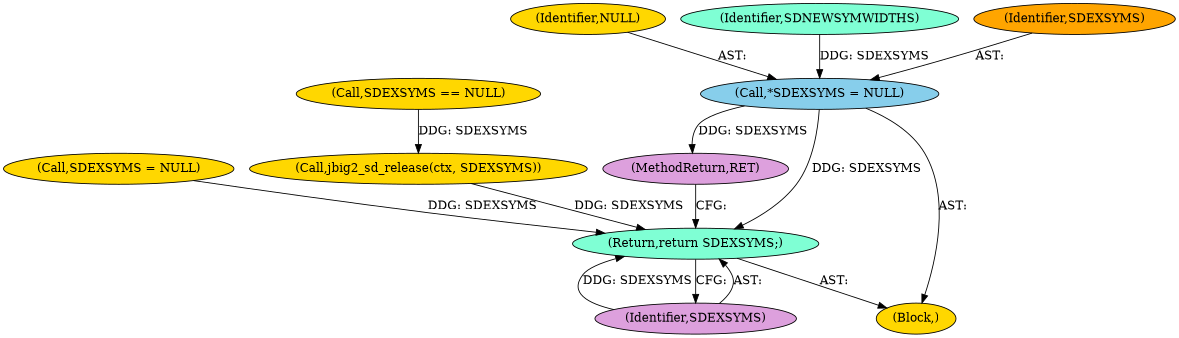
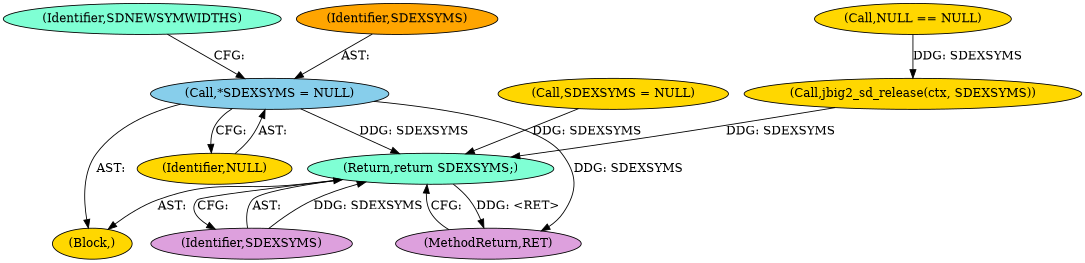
edge "(Identifier,SDNEWSYMWIDTHS)" -> "(Call,*SDEXSYMS = NULL)": label "DDG: SDEXSYMS" -> "CFG: "
node "(Call,SDEXSYMS == NULL)": label "(Call,SDEXSYMS == NULL)" -> "(Call,NULL == NULL)"
edge "(Call,*SDEXSYMS = NULL)" -> "(Identifier,NULL)": added, label "CFG:"
edge "(Return,return SDEXSYMS;)" -> "(MethodReturn,RET)": added, label "DDG: <RET>"
